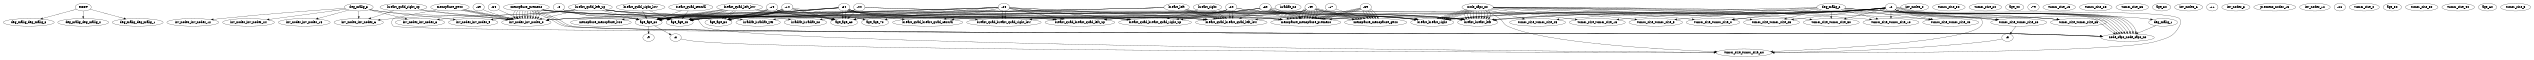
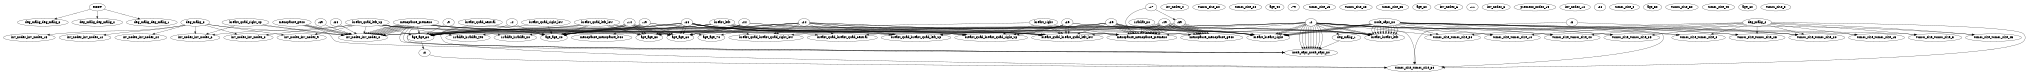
edge "-17" -> "menopause_menopause_ge40": now "-17" -> "-59"
edge "age_age_30" -> "-9": reversed
edge "tumor_size_tumor_size_20" -> "-5": reversed
